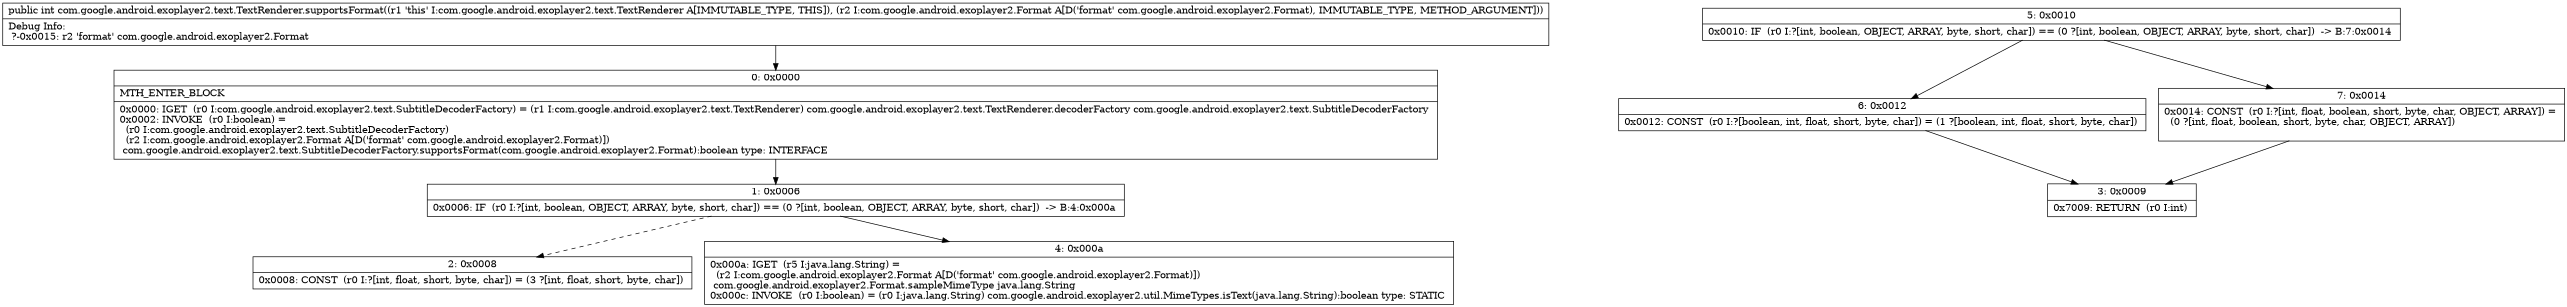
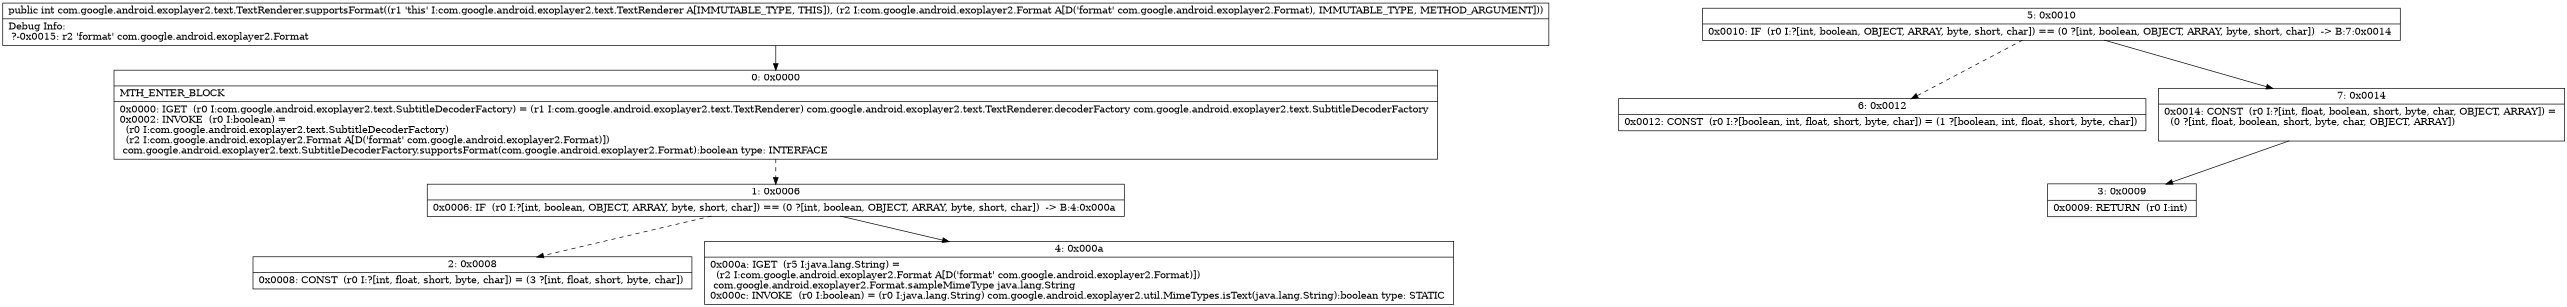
edge "5: 0x0010" -> "6: 0x0012": style solid -> dashed
edge "6: 0x0012" -> "3: 0x0009": removed
edge "0: 0x0000" -> "1: 0x0006": style solid -> dashed
node "3: 0x0009": text "0x7009: RETURN  (r0 I:int)" -> "0x0009: RETURN  (r0 I:int)"
